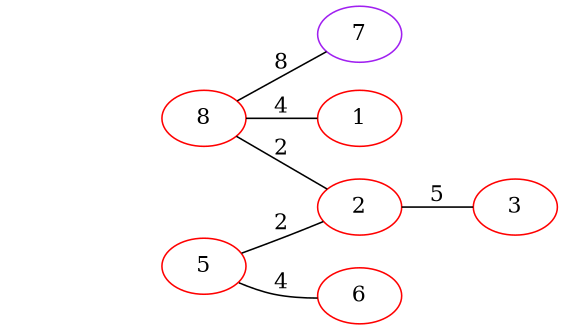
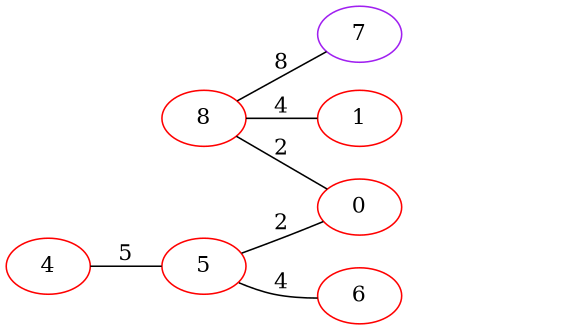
node "2": label "2" -> "0"
node "3": removed
node "4": added
